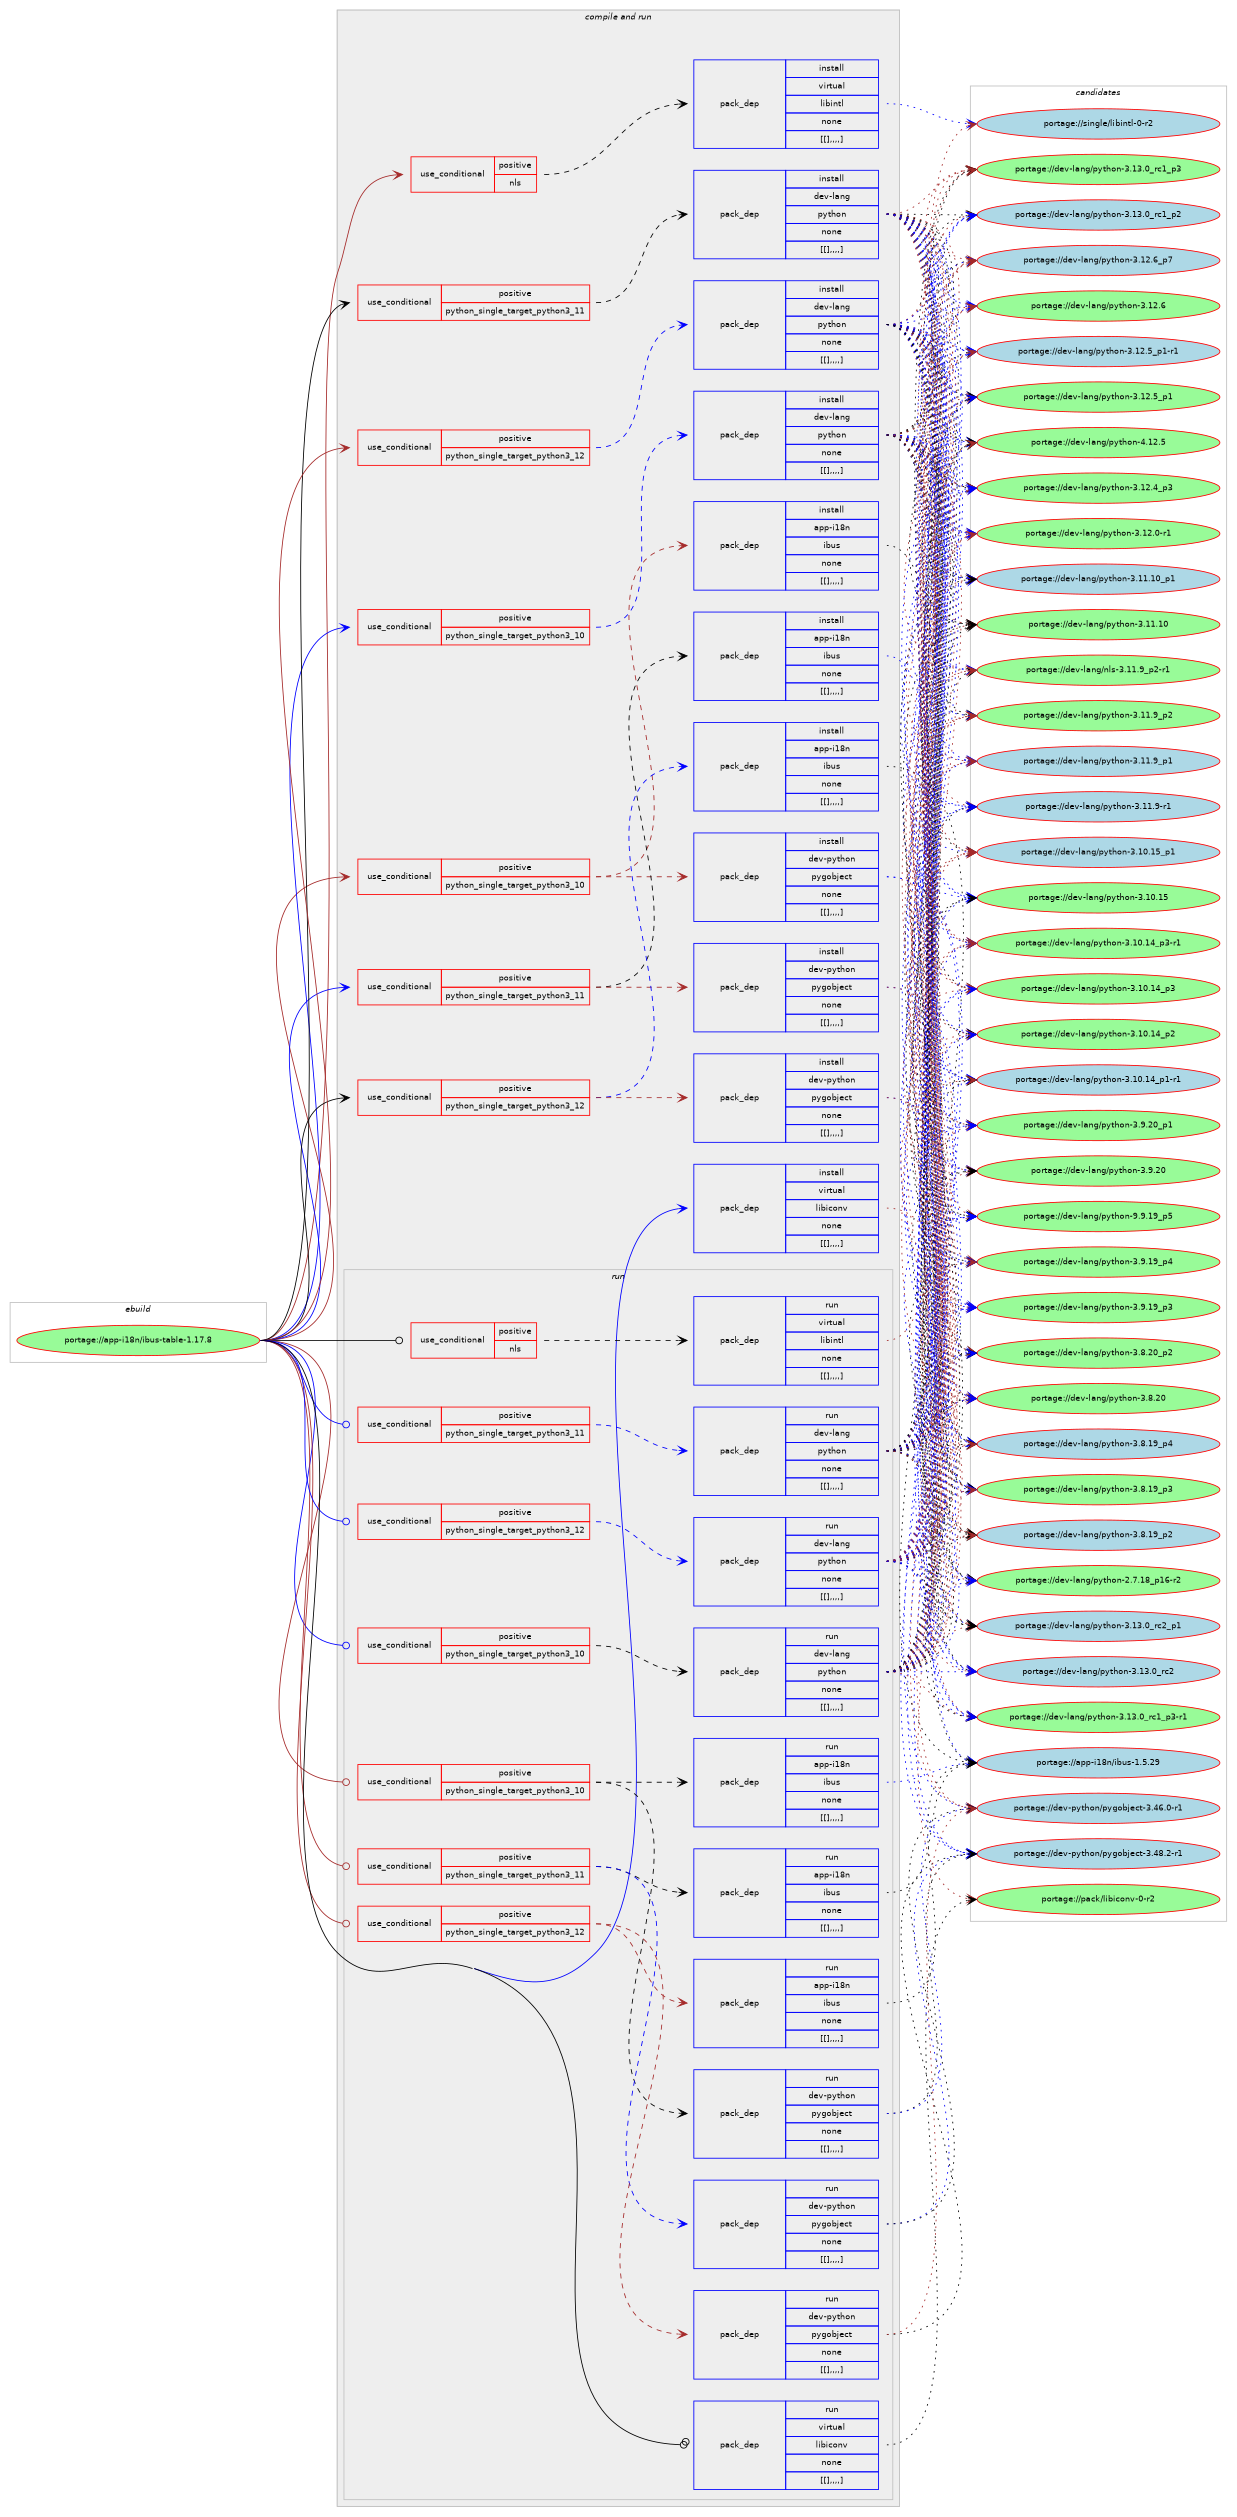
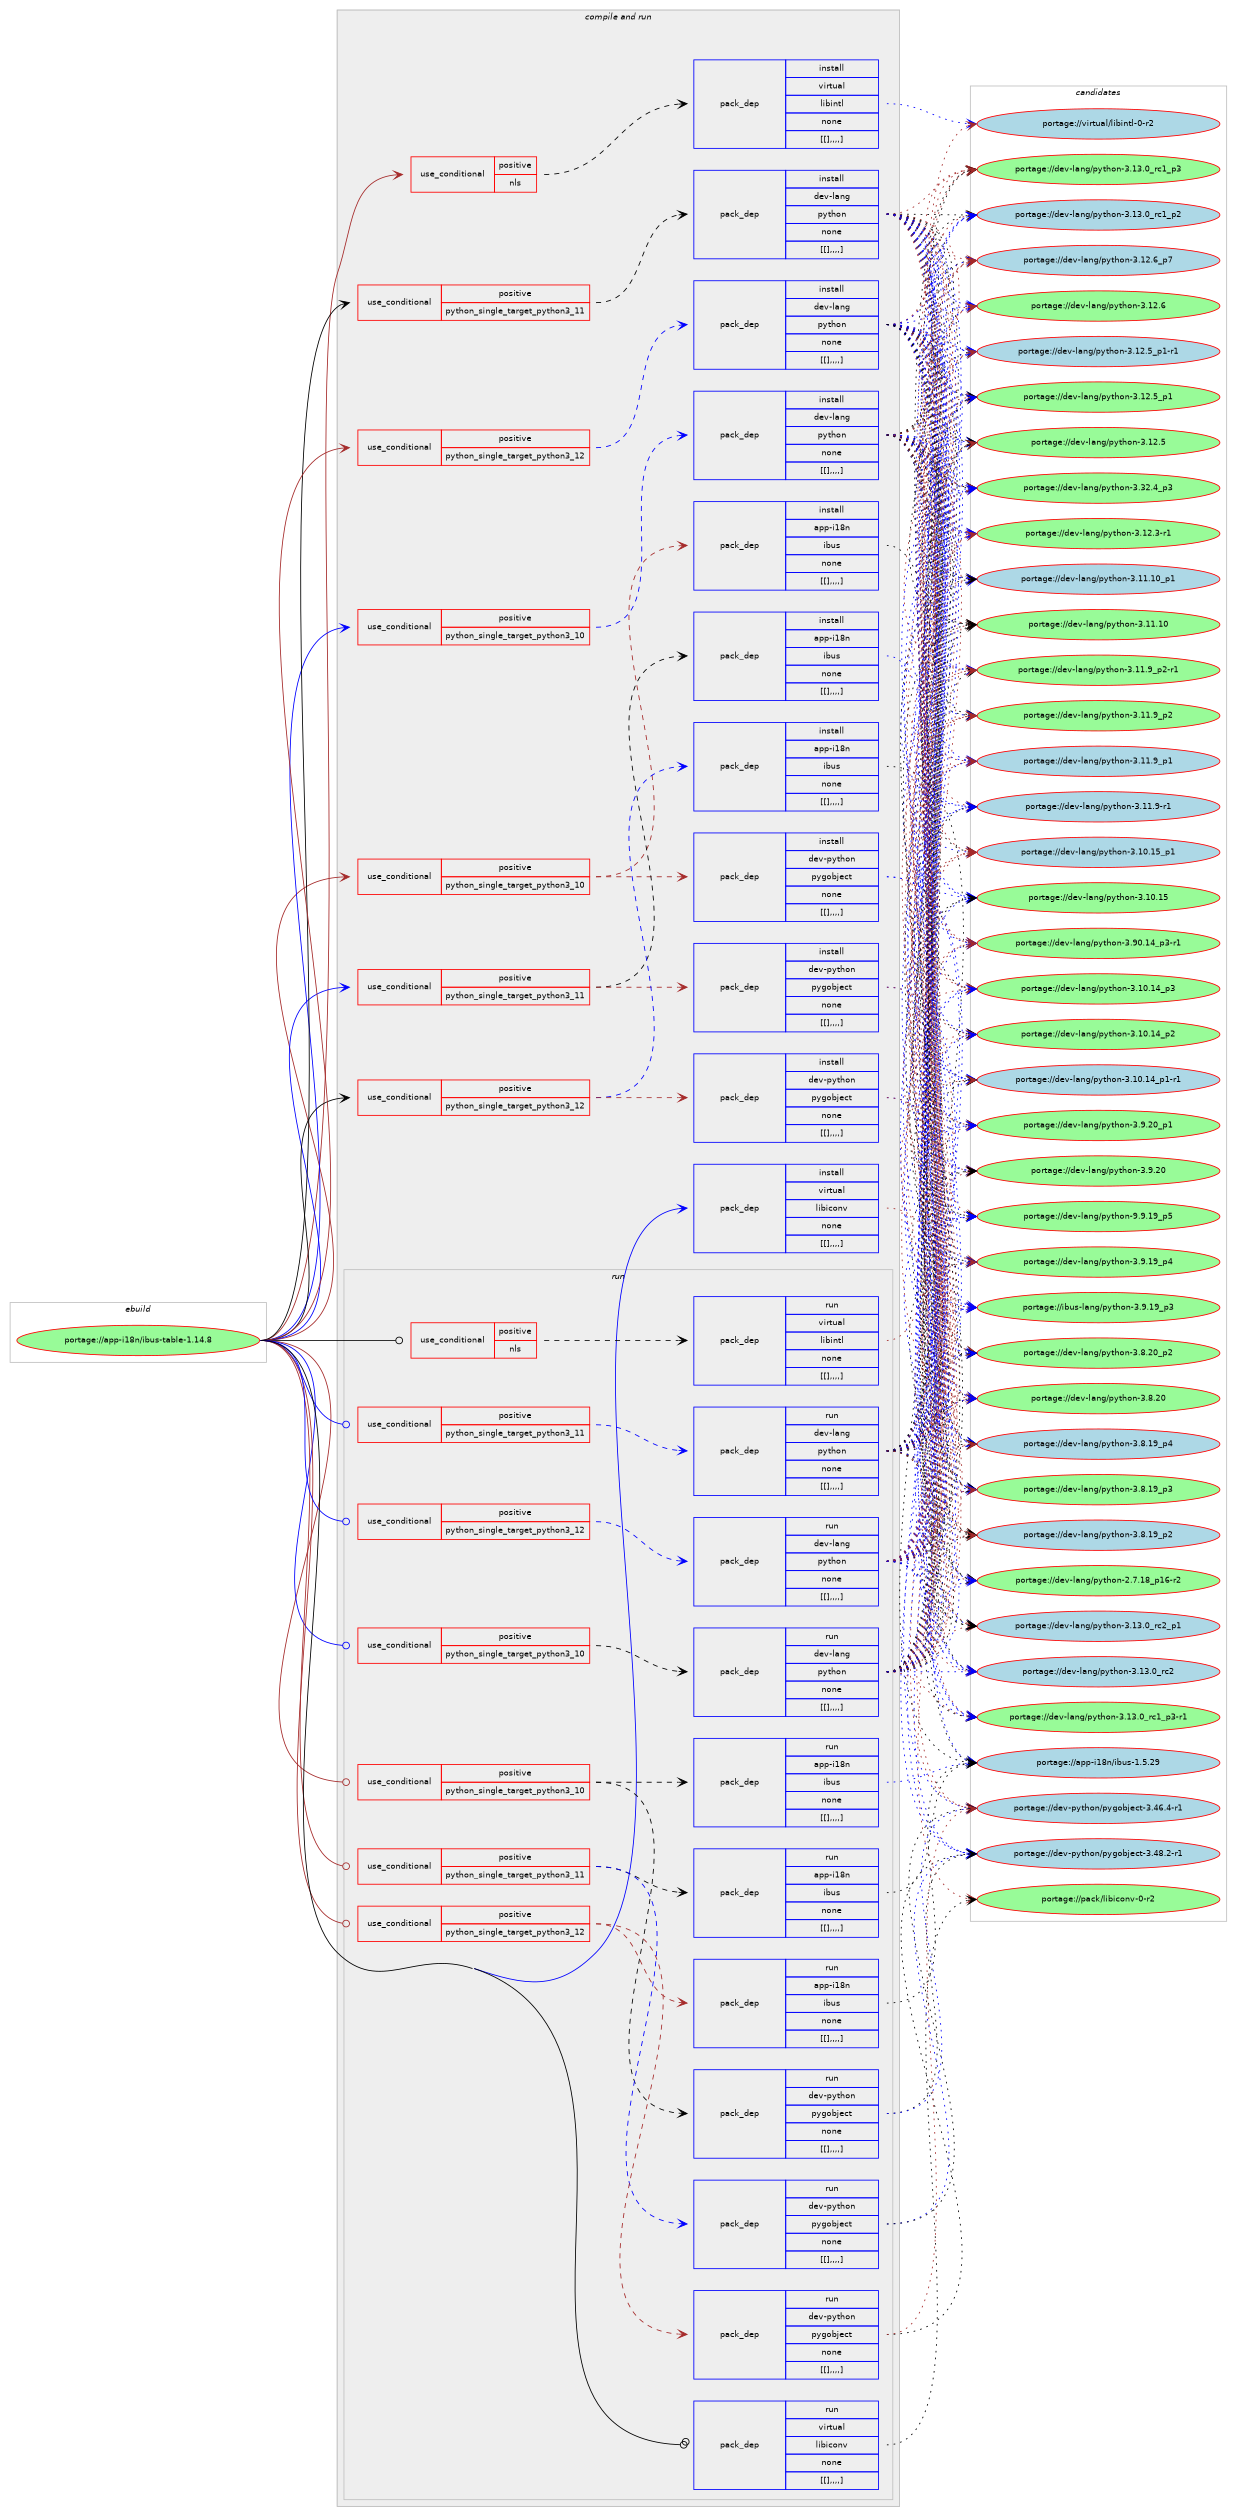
node "portage://single/libintl-0-r2": label "portage://single/libintl-0-r2" -> "portage://virtual/libintl-0-r2"
node "portage://dev-lang/python-4.12.5": label "portage://dev-lang/python-4.12.5" -> "portage://dev-lang/python-3.12.5"
node "portage://dev-lang/python-3.12.4_p3": label "portage://dev-lang/python-3.12.4_p3" -> "portage://dev-lang/python-3.32.4_p3"
node "portage://dev-lang/python-3.12.0-r1": label "portage://dev-lang/python-3.12.0-r1" -> "portage://dev-lang/python-3.12.3-r1"
node "portage://dev-lang/nls-3.11.9_p2-r1": label "portage://dev-lang/nls-3.11.9_p2-r1" -> "portage://dev-lang/python-3.11.9_p2-r1"
node "portage://dev-lang/python-3.10.14_p3-r1": label "portage://dev-lang/python-3.10.14_p3-r1" -> "portage://dev-lang/python-3.90.14_p3-r1"
node "portage://dev-lang/python-3.9.19_p3": label "portage://dev-lang/python-3.9.19_p3" -> "portage://ibus-lang/python-3.9.19_p3"
node "portage://app-i18n/ibus-table-1.17.8": label "portage://app-i18n/ibus-table-1.17.8" -> "portage://app-i18n/ibus-table-1.14.8"
node "portage://dev-python/pygobject-3.46.0-r1": label "portage://dev-python/pygobject-3.46.0-r1" -> "portage://dev-python/pygobject-3.46.4-r1"
